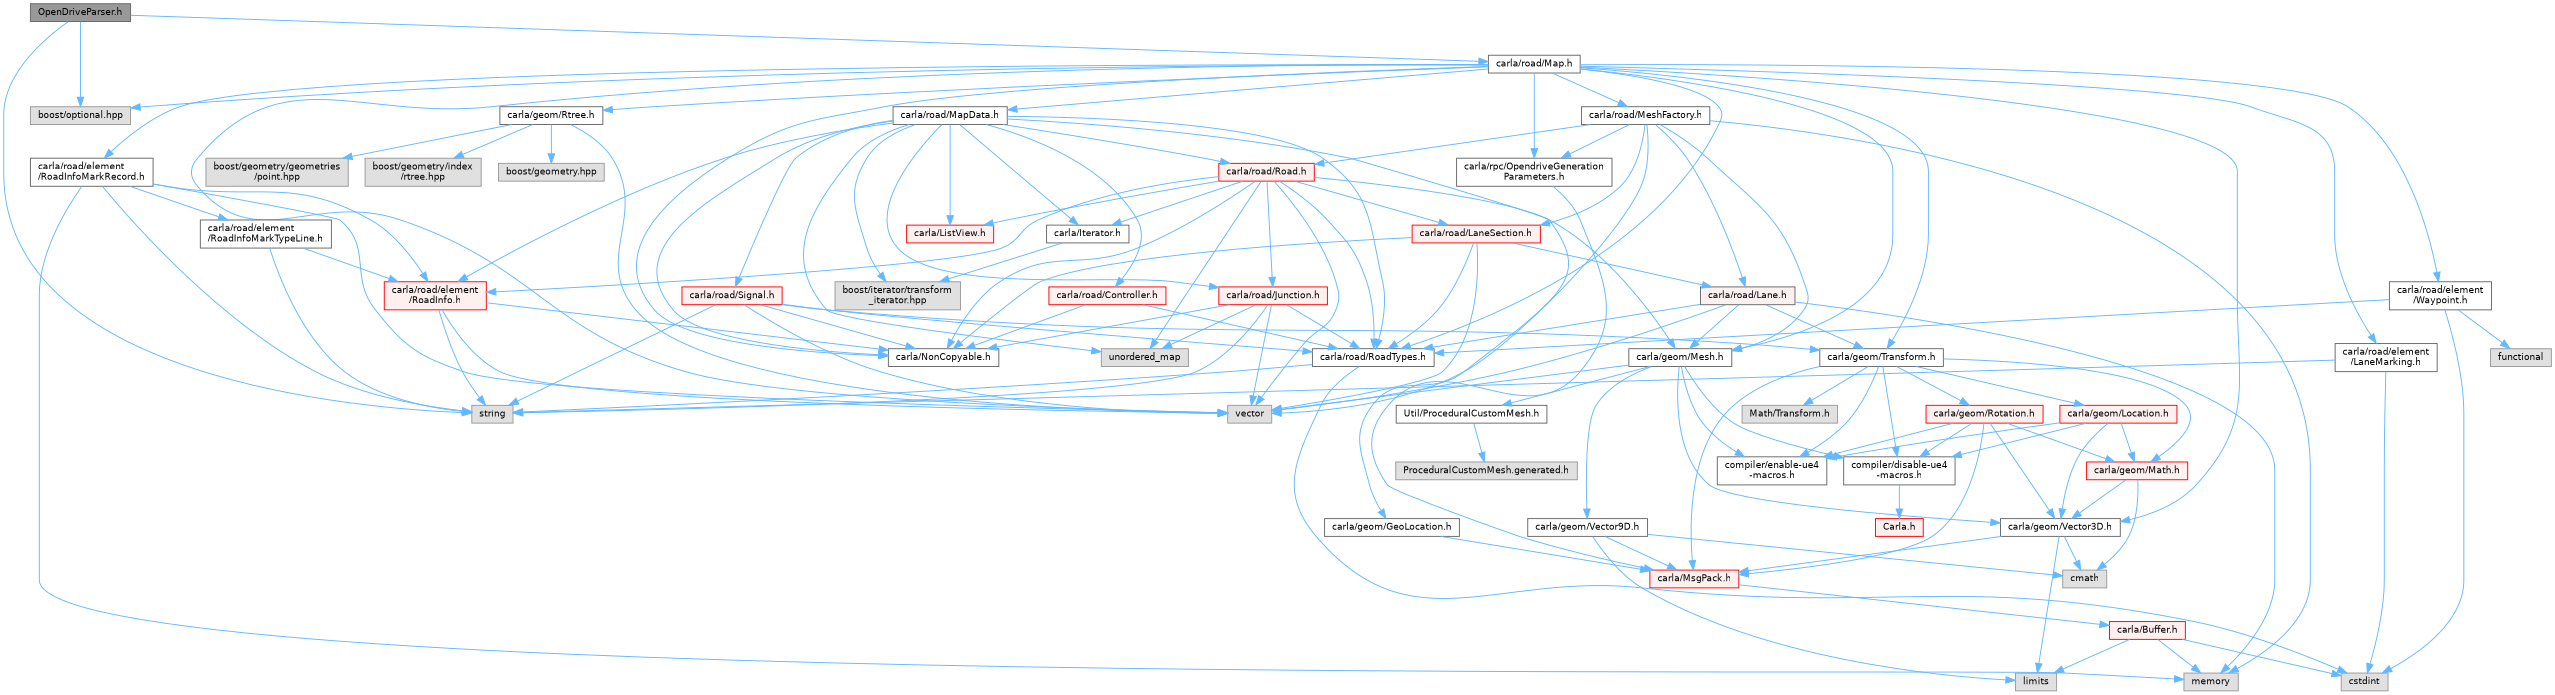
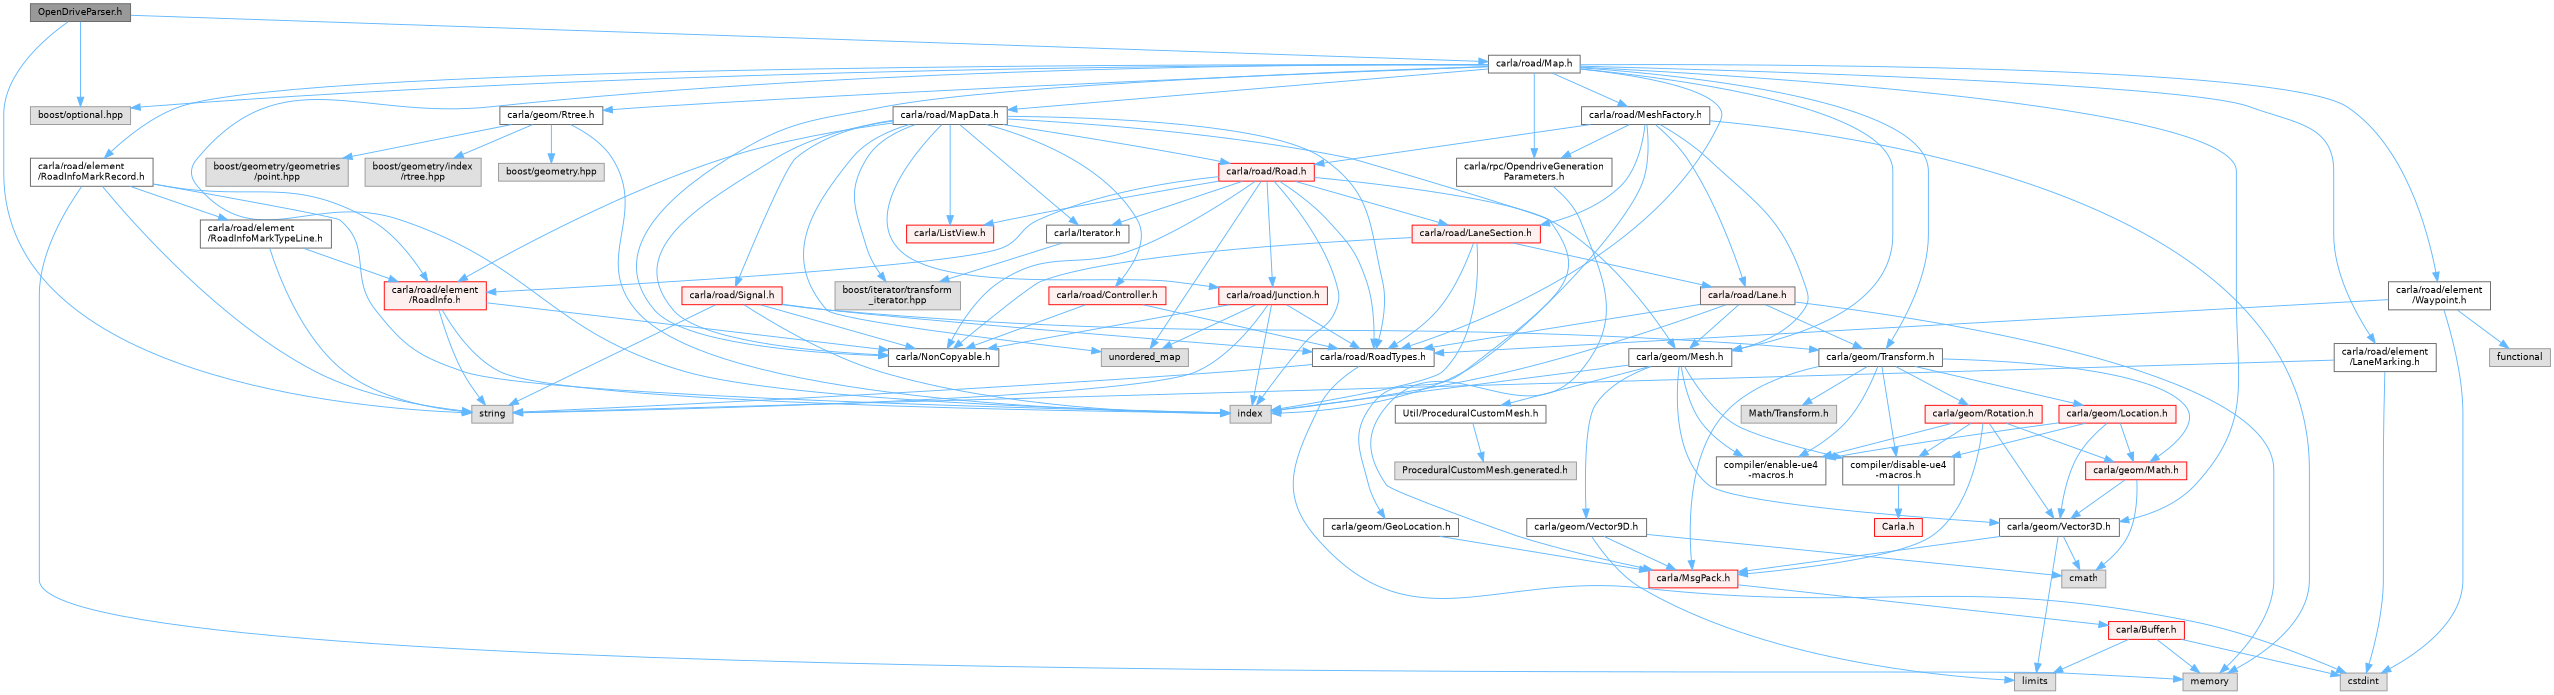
node "vector": label "vector" -> "index"
